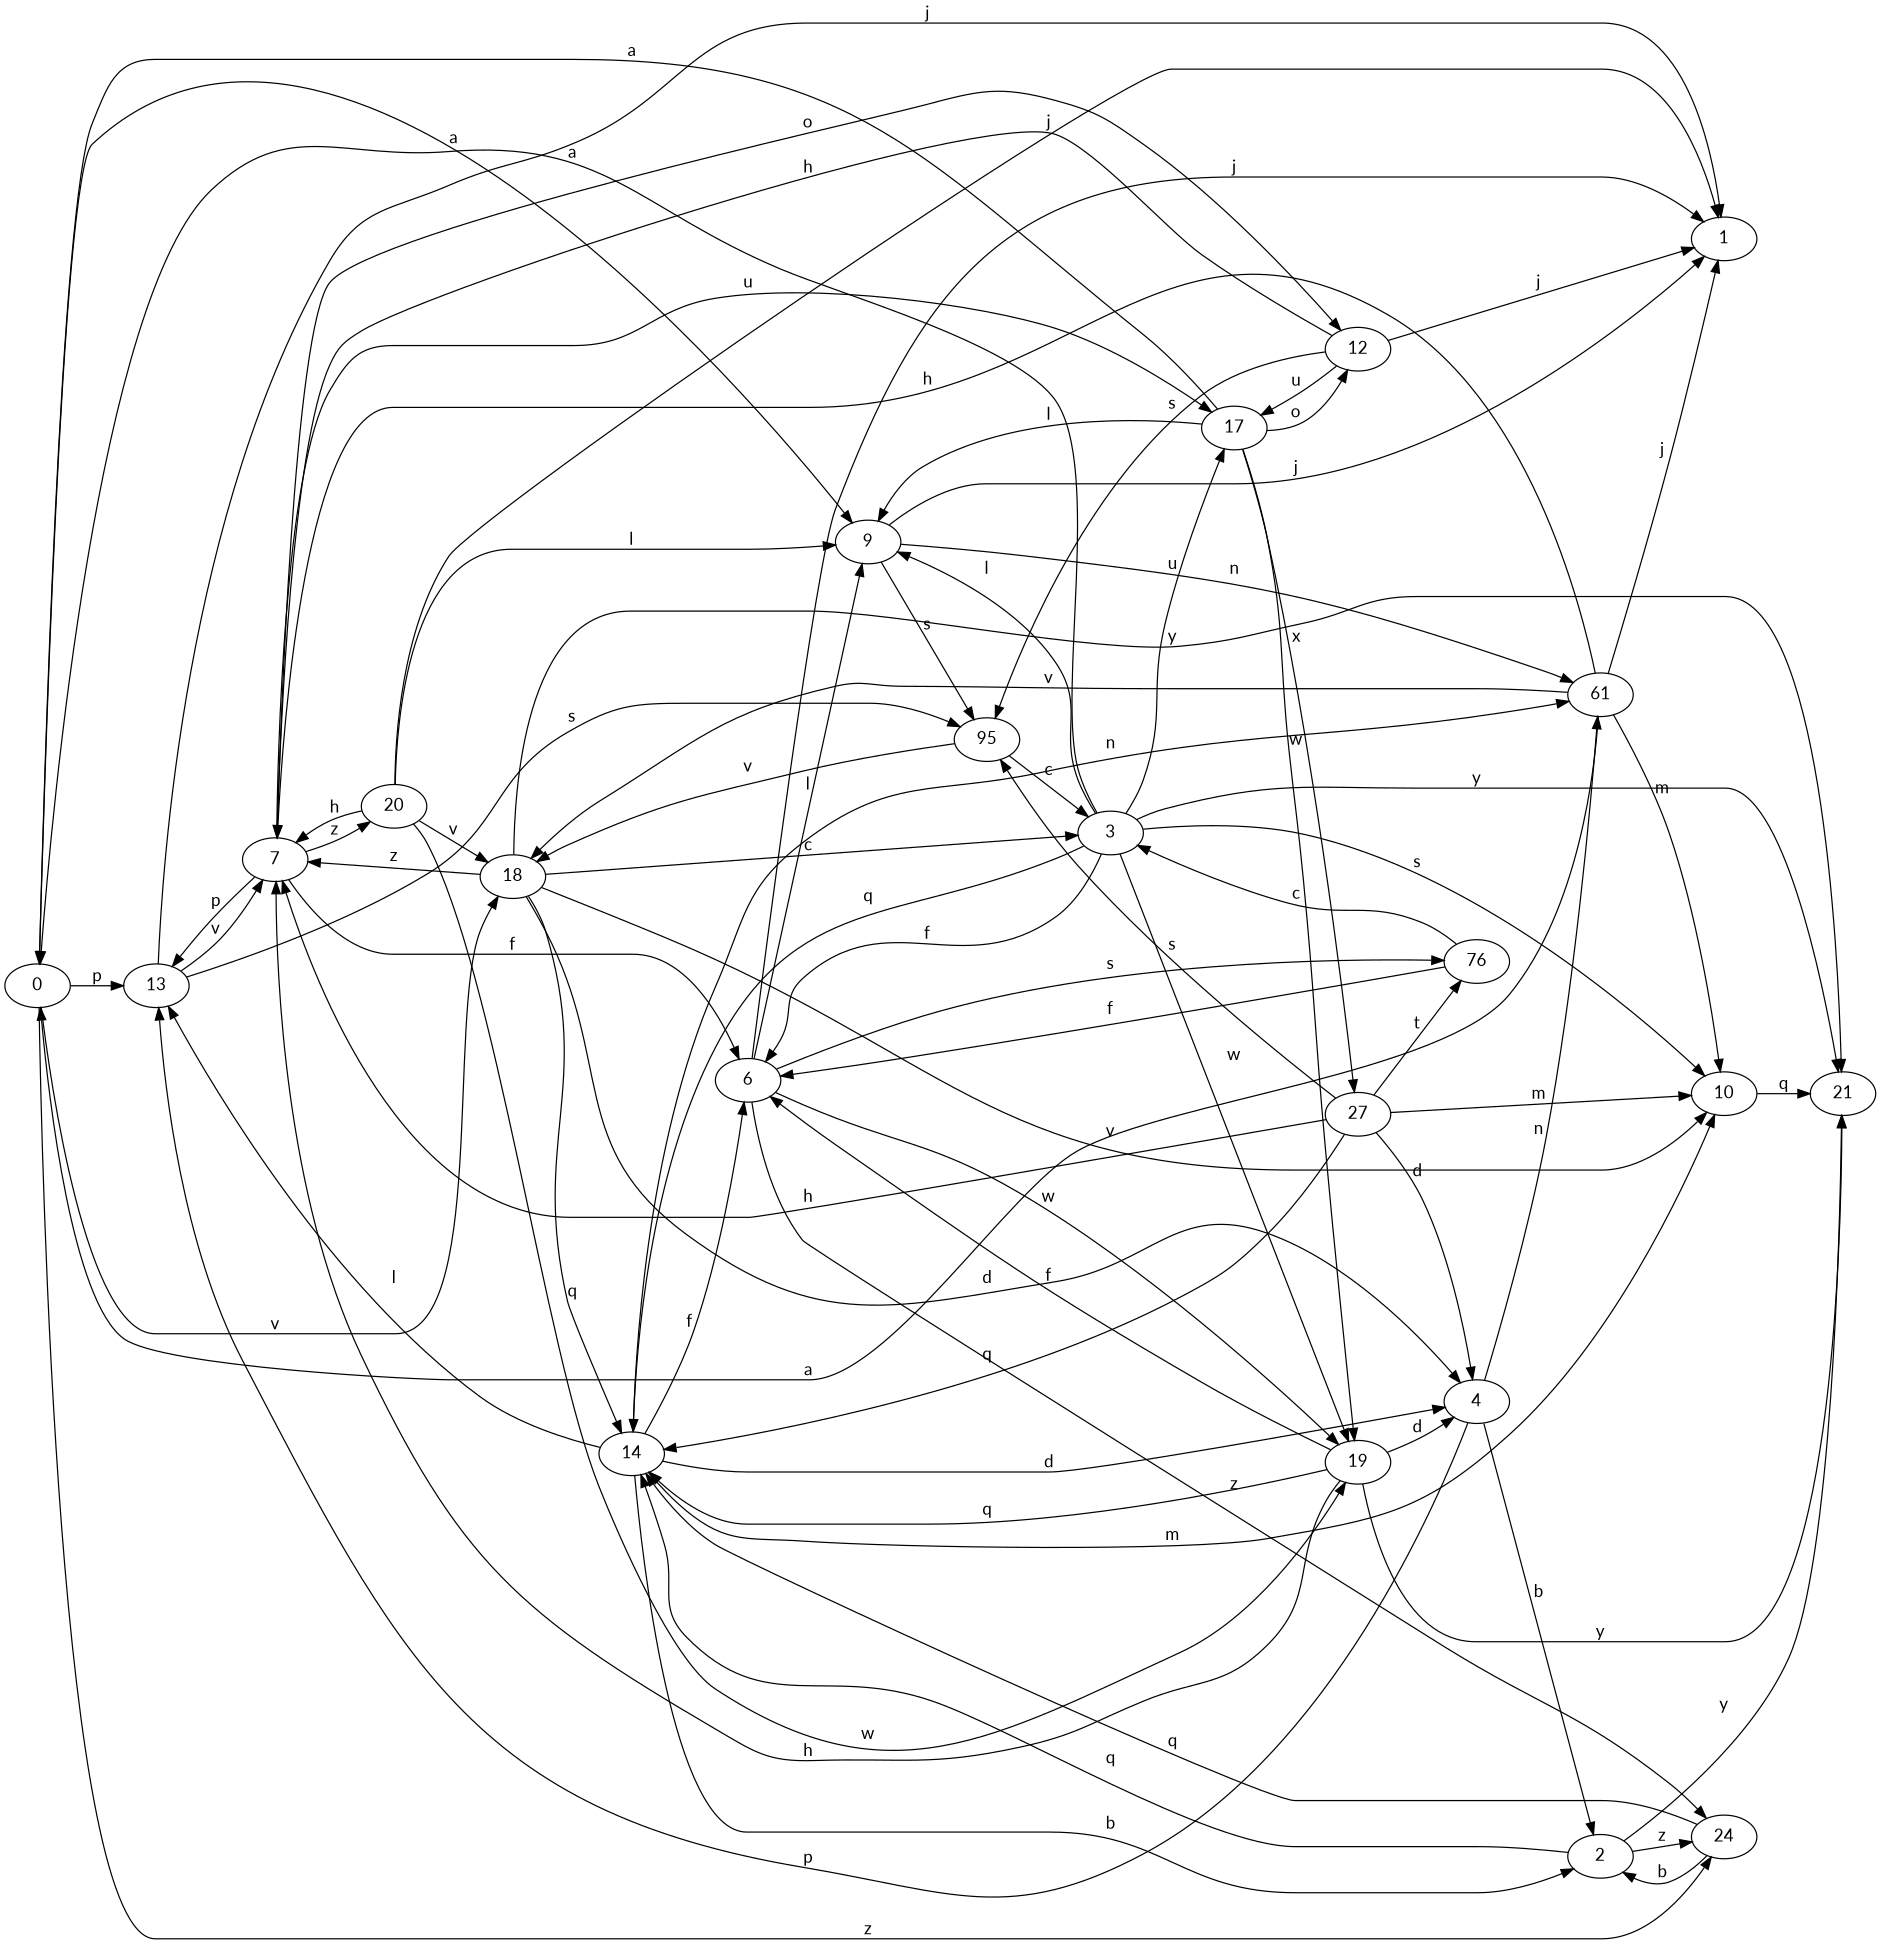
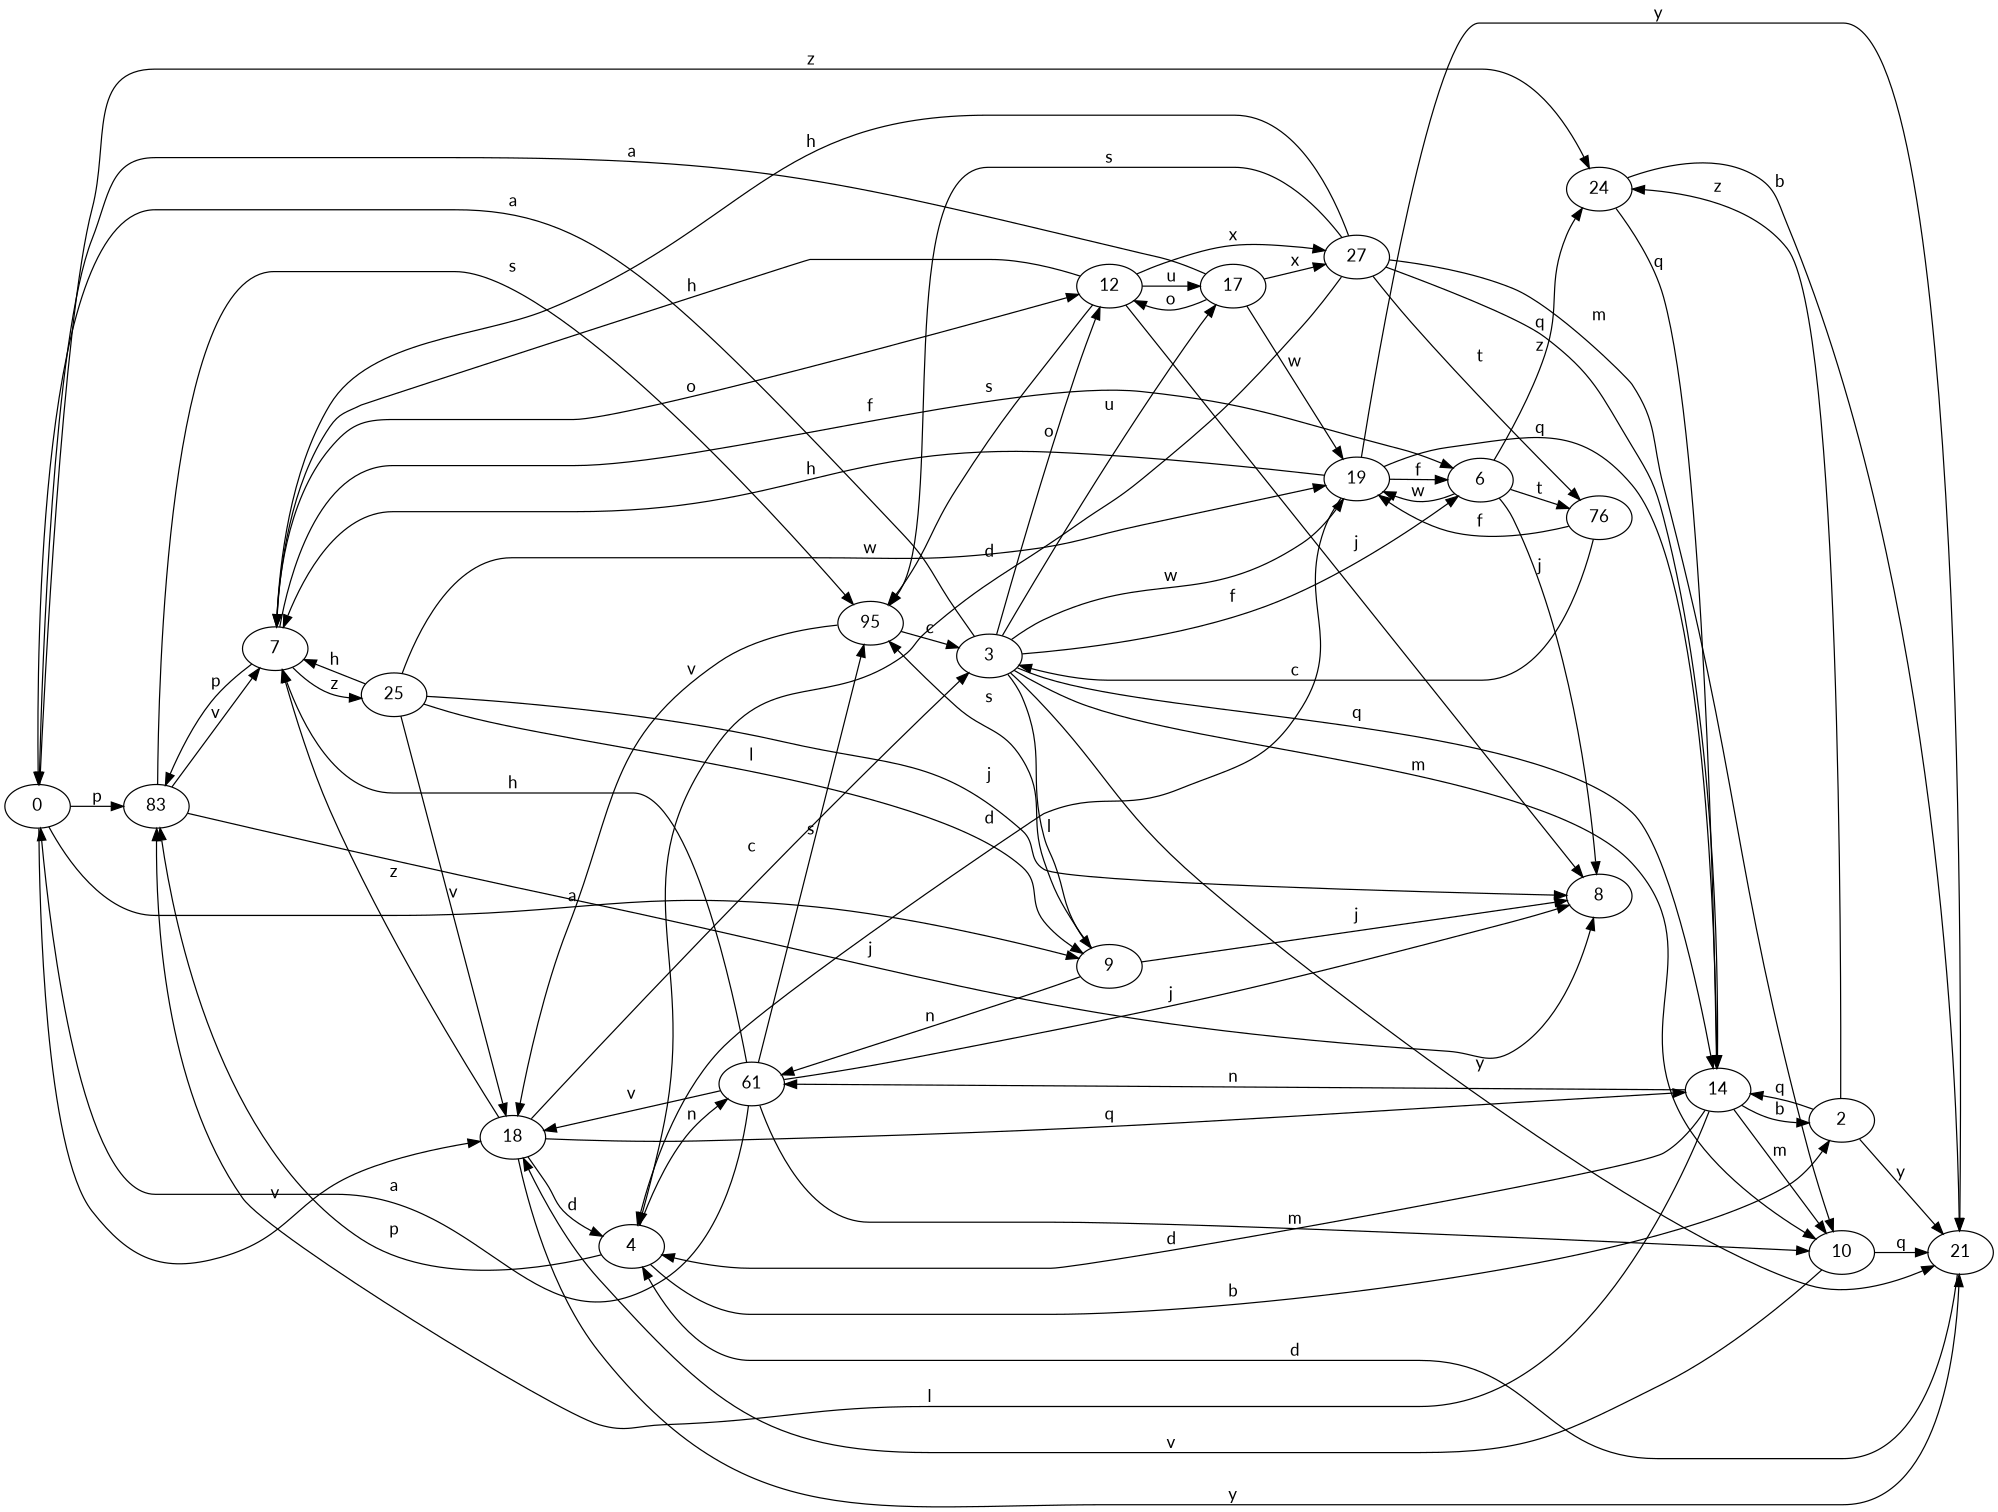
node "1": label "1" -> "8"
edge "12" -> "27": added, label "x"
edge "7" -> "17": removed, label "u"
edge "17" -> "9": removed, label "l"
edge "3" -> "12": added, label "o"
node "20": label "20" -> "25"
edge "6" -> "9": removed, label "l"
edge "61" -> "95": added, label "s"
edge "3" -> "10": label "s" -> "m"
edge "6" -> "76": label "s" -> "t"
node "13": label "13" -> "83"
edge "76" -> "6": now "76" -> "19"
edge "18" -> "10": reversed
edge "14" -> "6": removed, label "f"
edge "21" -> "4": added, label "d"
edge "24" -> "2": now "24" -> "21"
